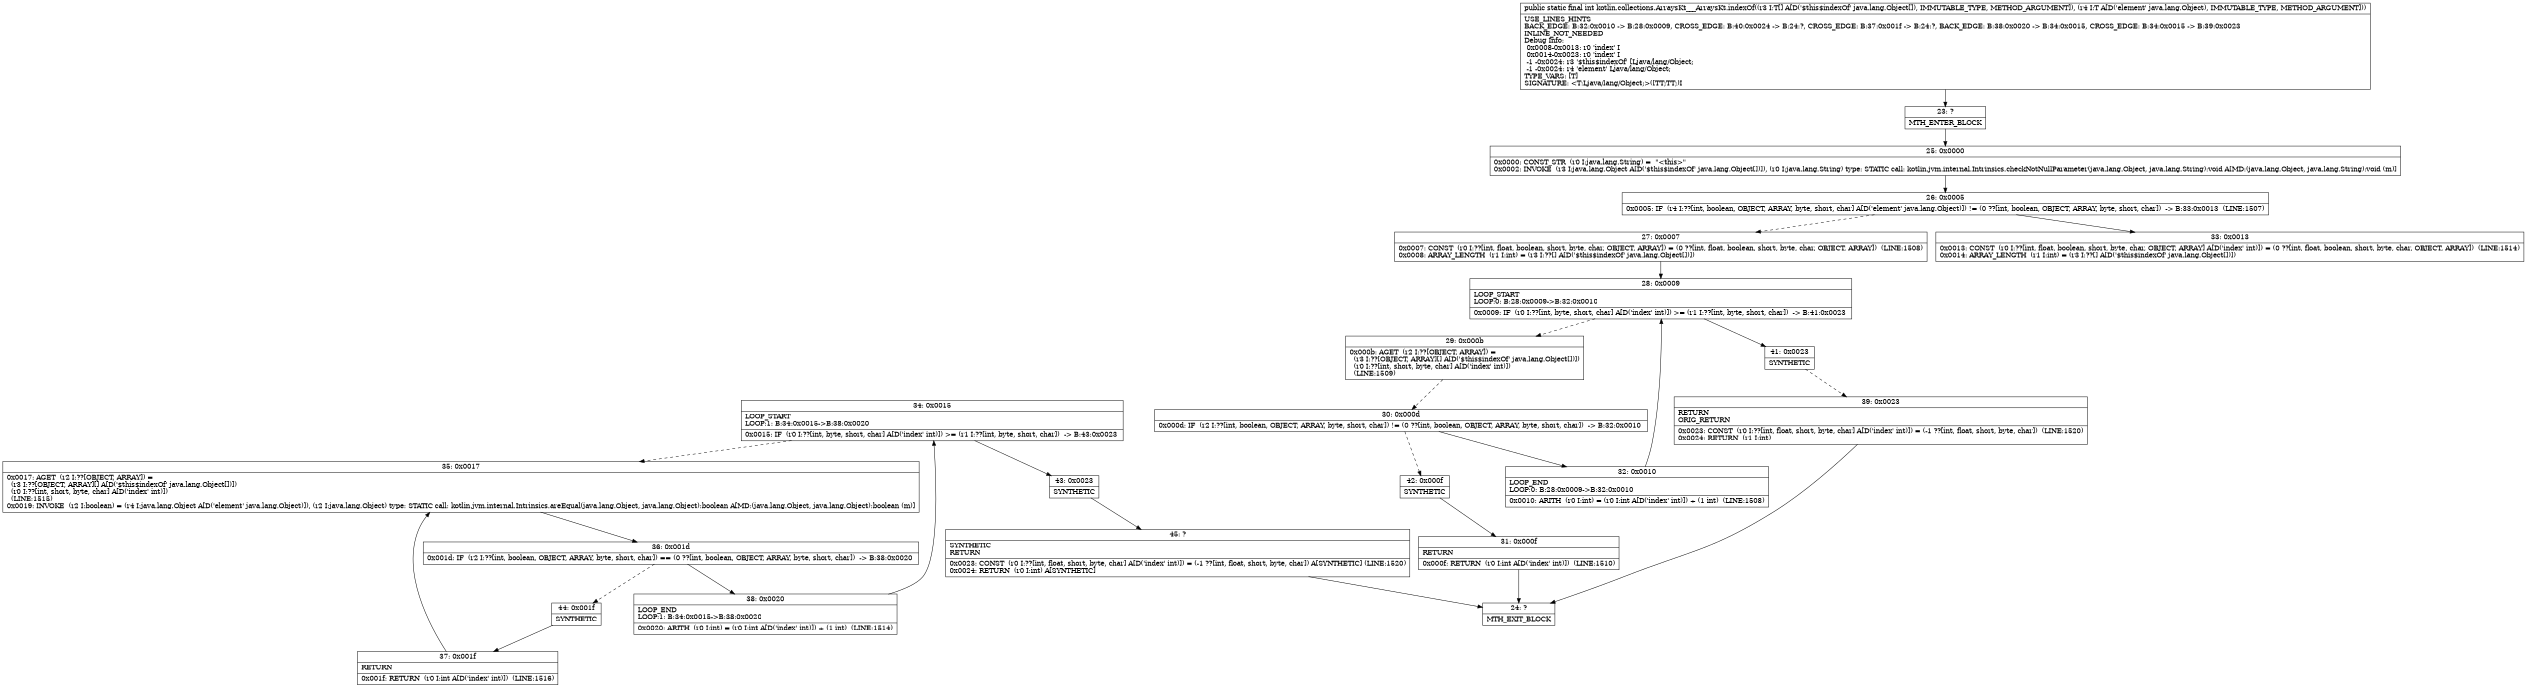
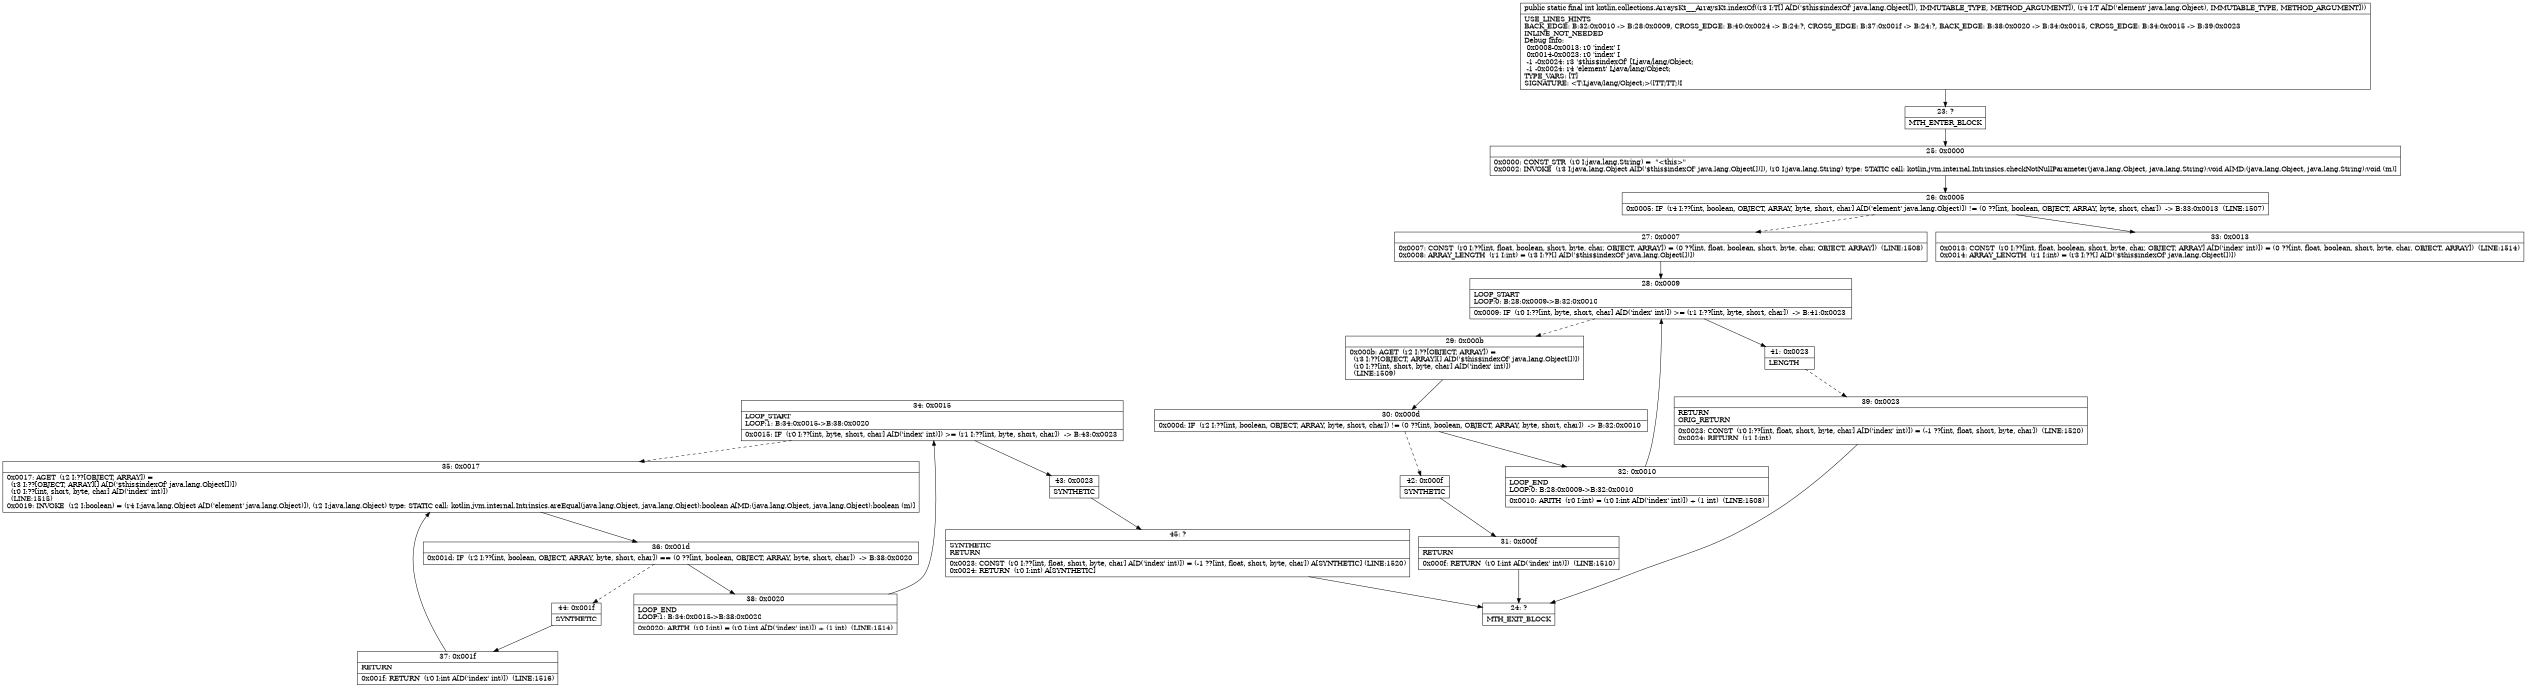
node "41: 0x0023": text "SYNTHETIC" -> "LENGTH"
edge "29: 0x000b" -> "30: 0x000d": style dashed -> solid
